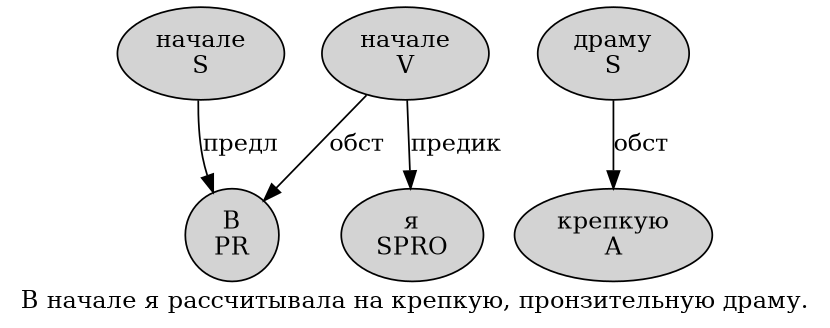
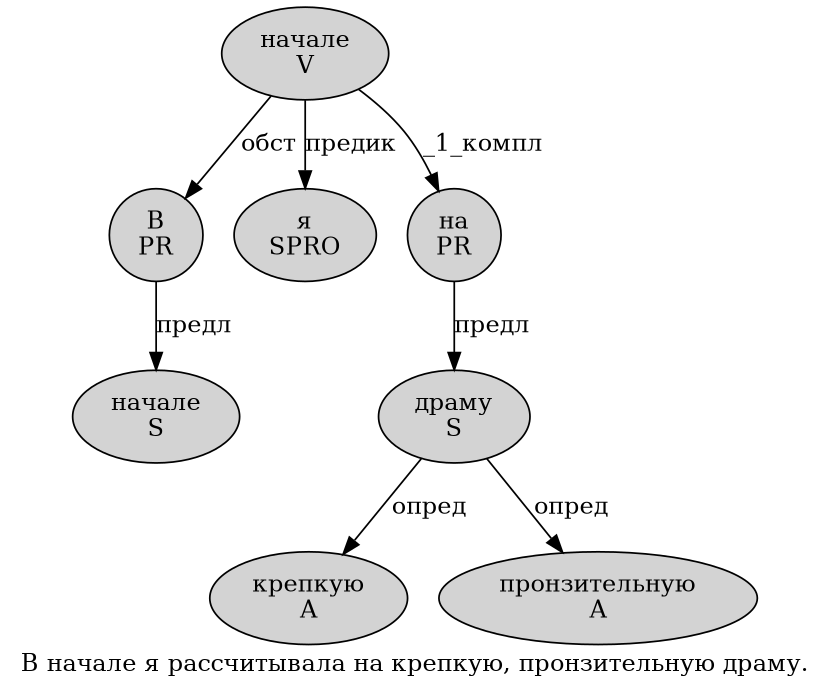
edge "начале S" -> "В PR": reversed
edge "драму S" -> "крепкую A": label "обст" -> "опред"
node "на PR": added
node "пронзительную A": added
